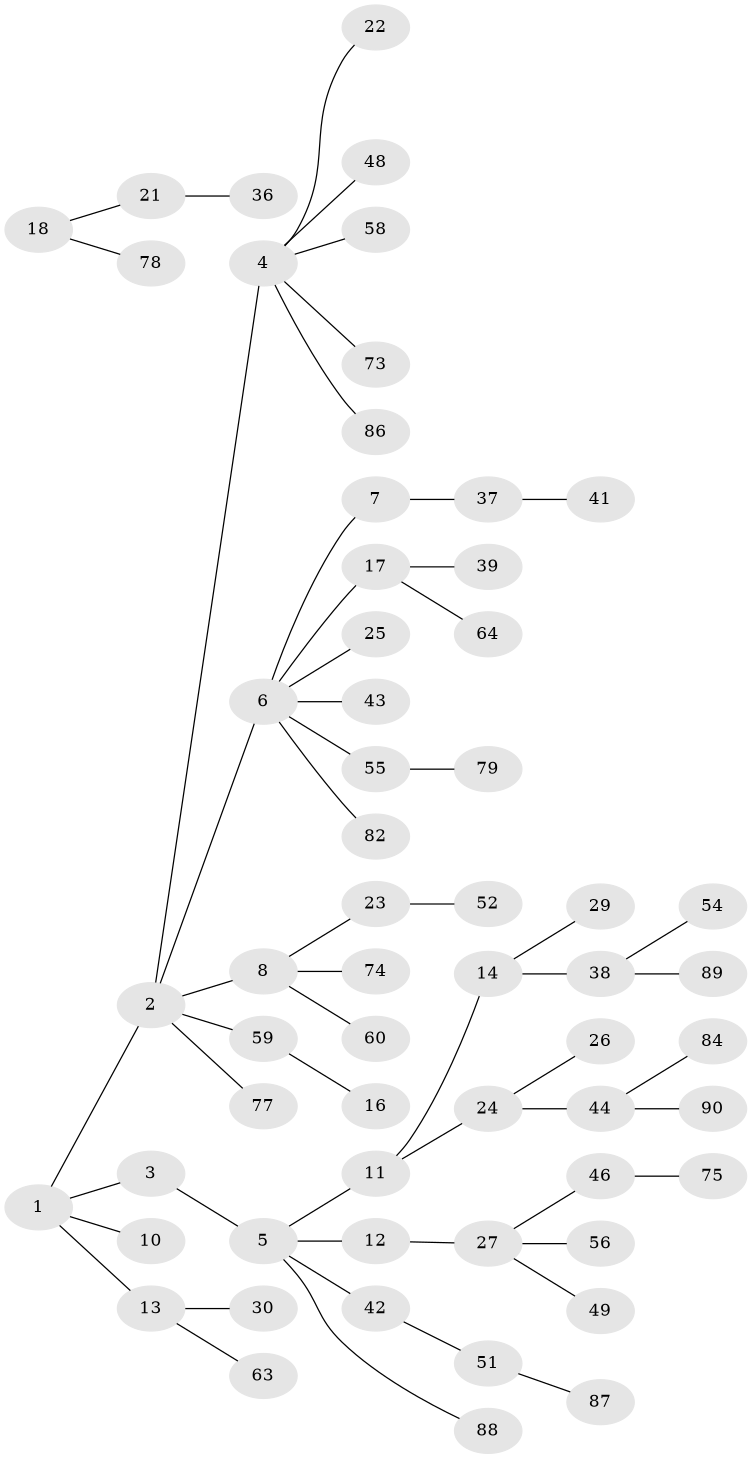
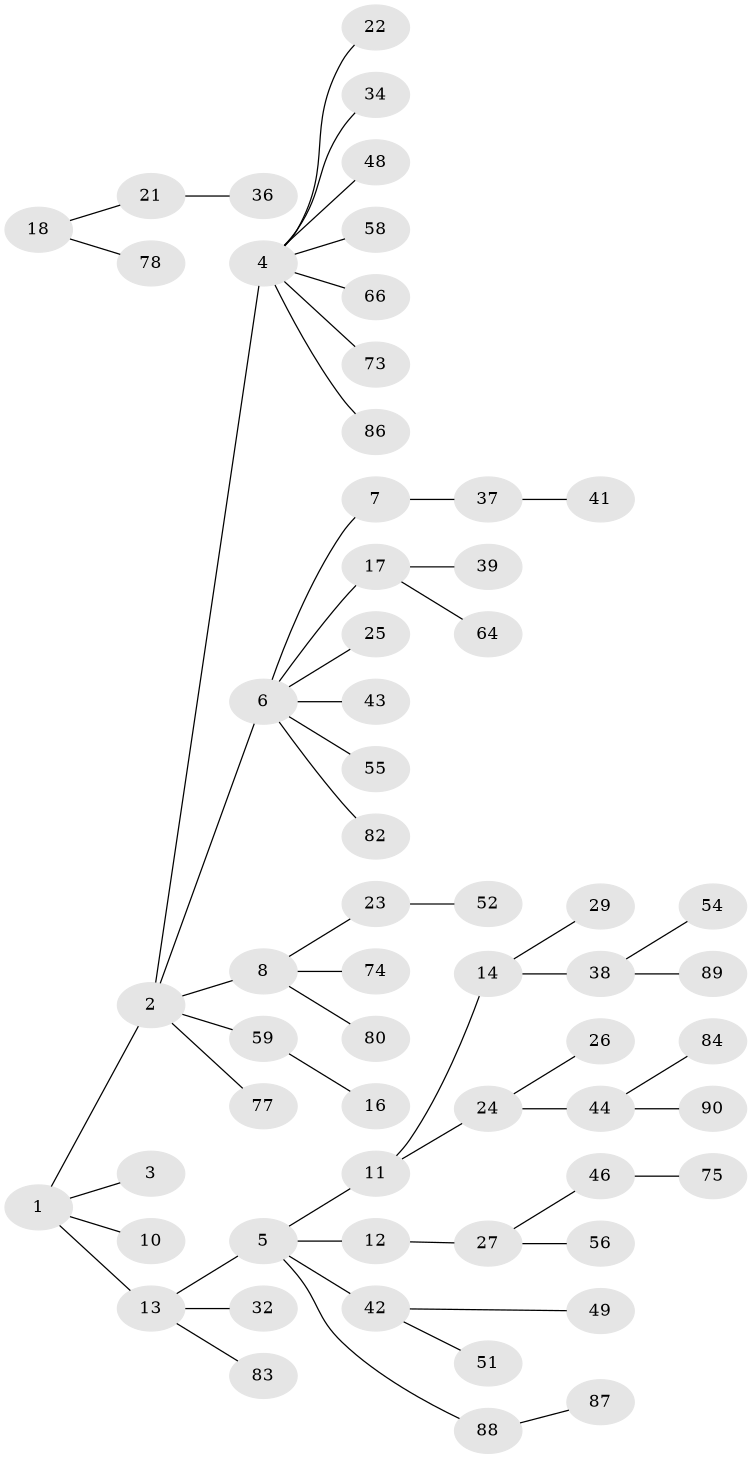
node "34": added
node "66": added
node "79": removed
node "60": label "60" -> "80"
edge "3" -- "5": now "13" -- "5"
edge "27" -- "49": now "42" -- "49"
node "30": label "30" -> "32"
node "63": label "63" -> "83"
edge "51" -- "87": now "88" -- "87"
